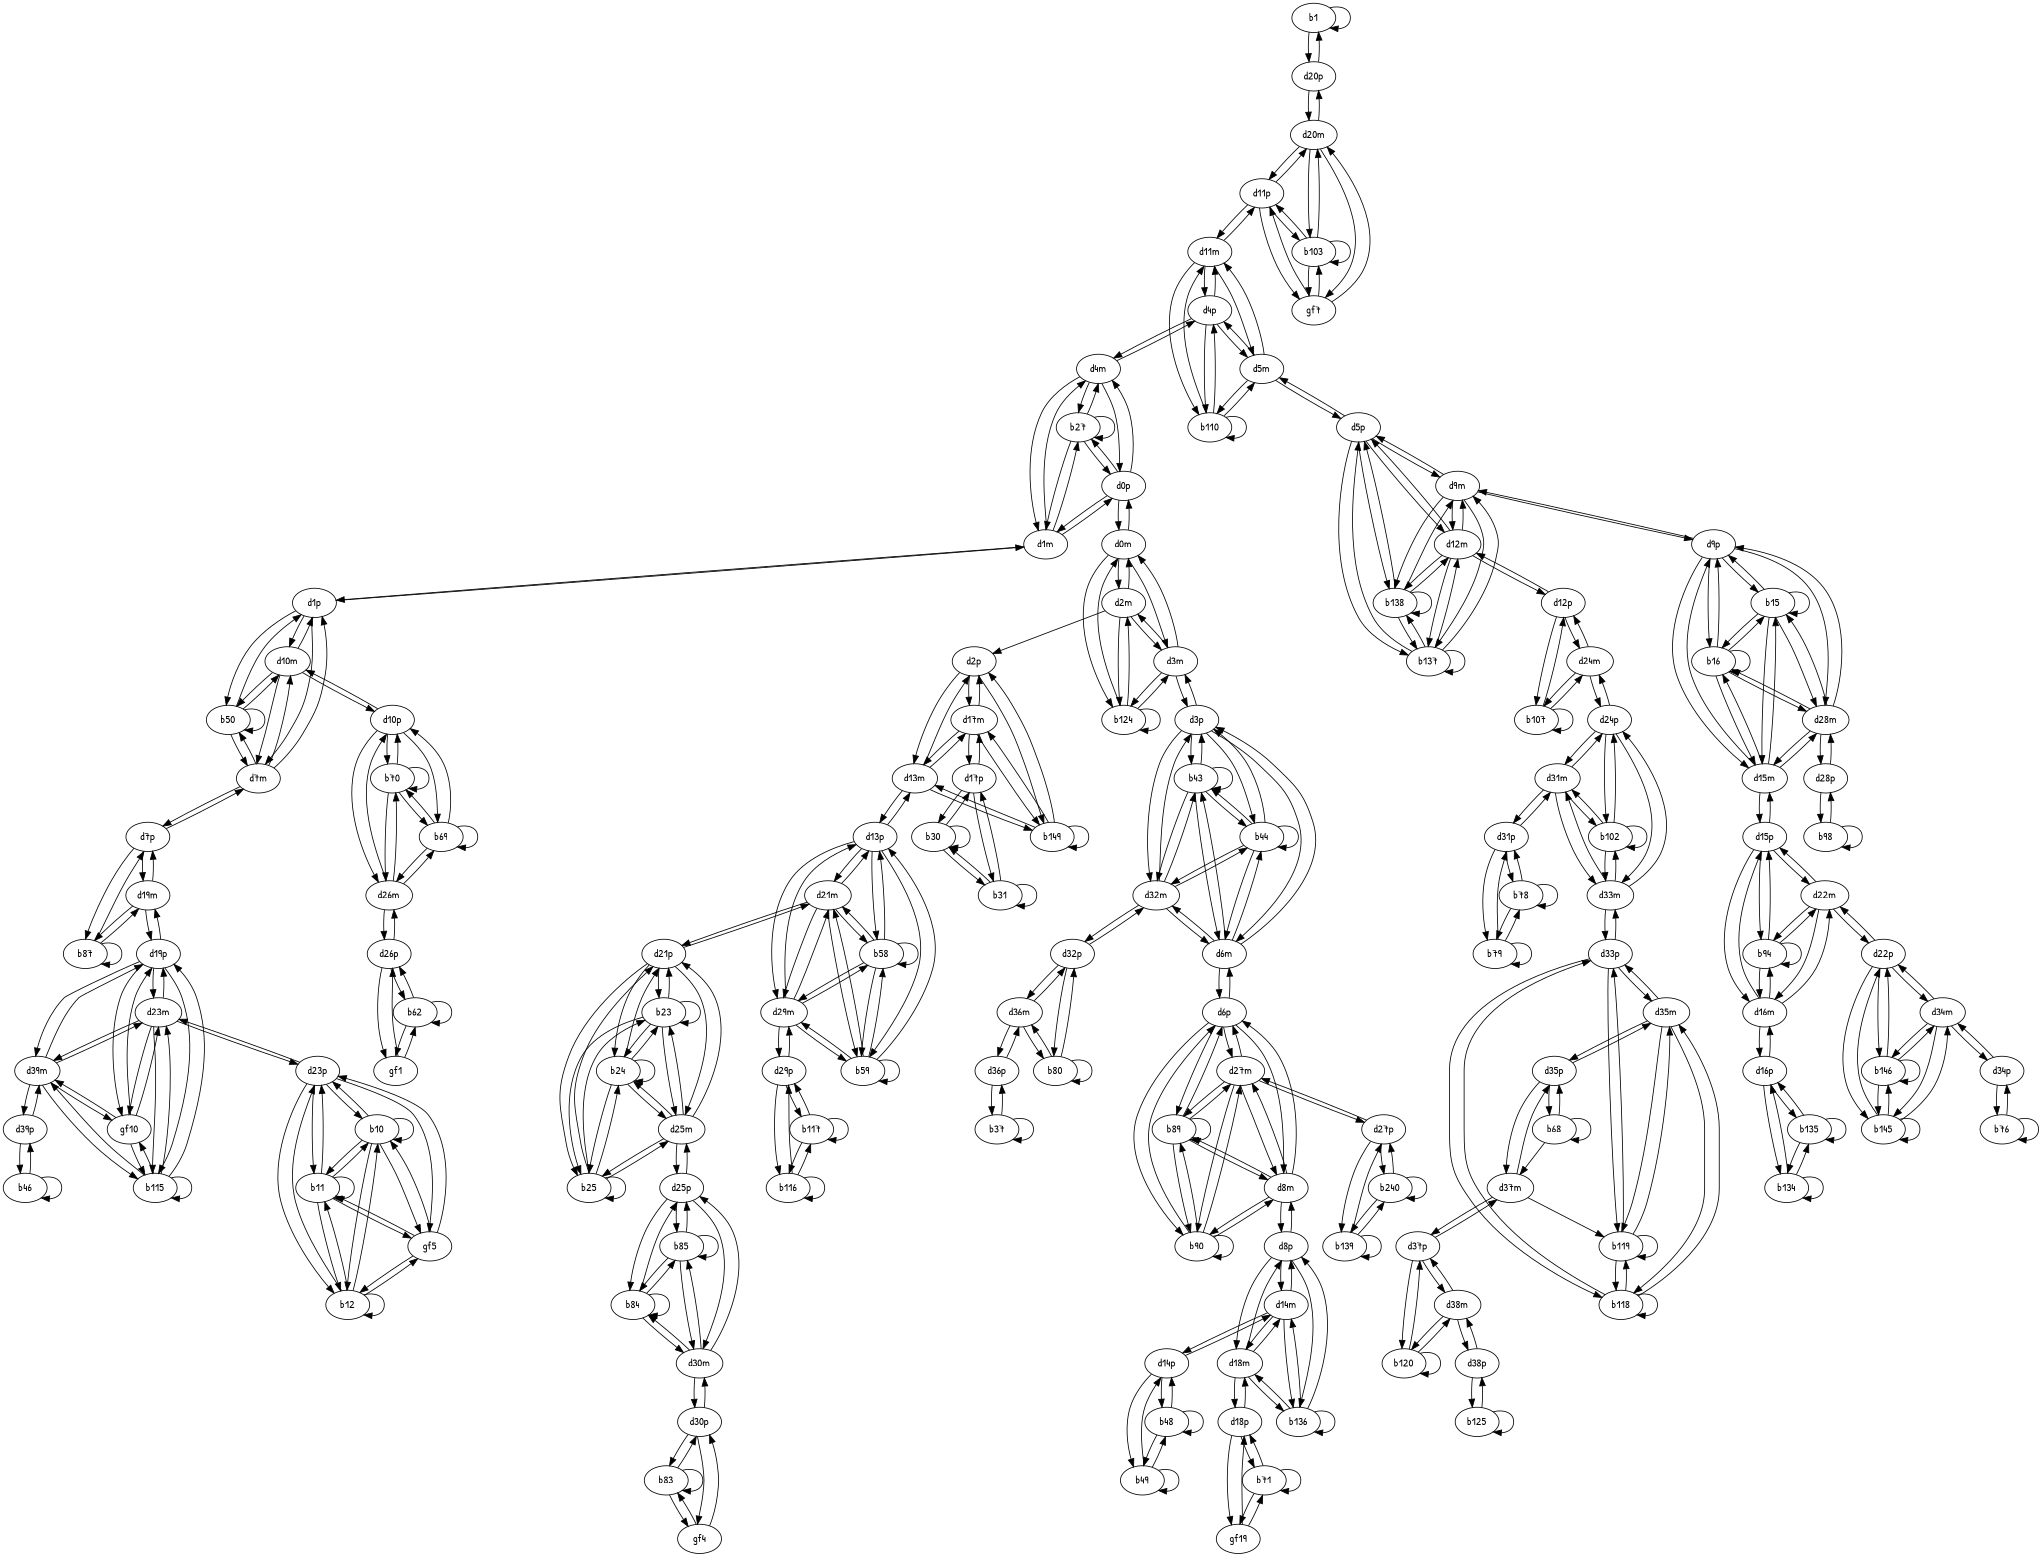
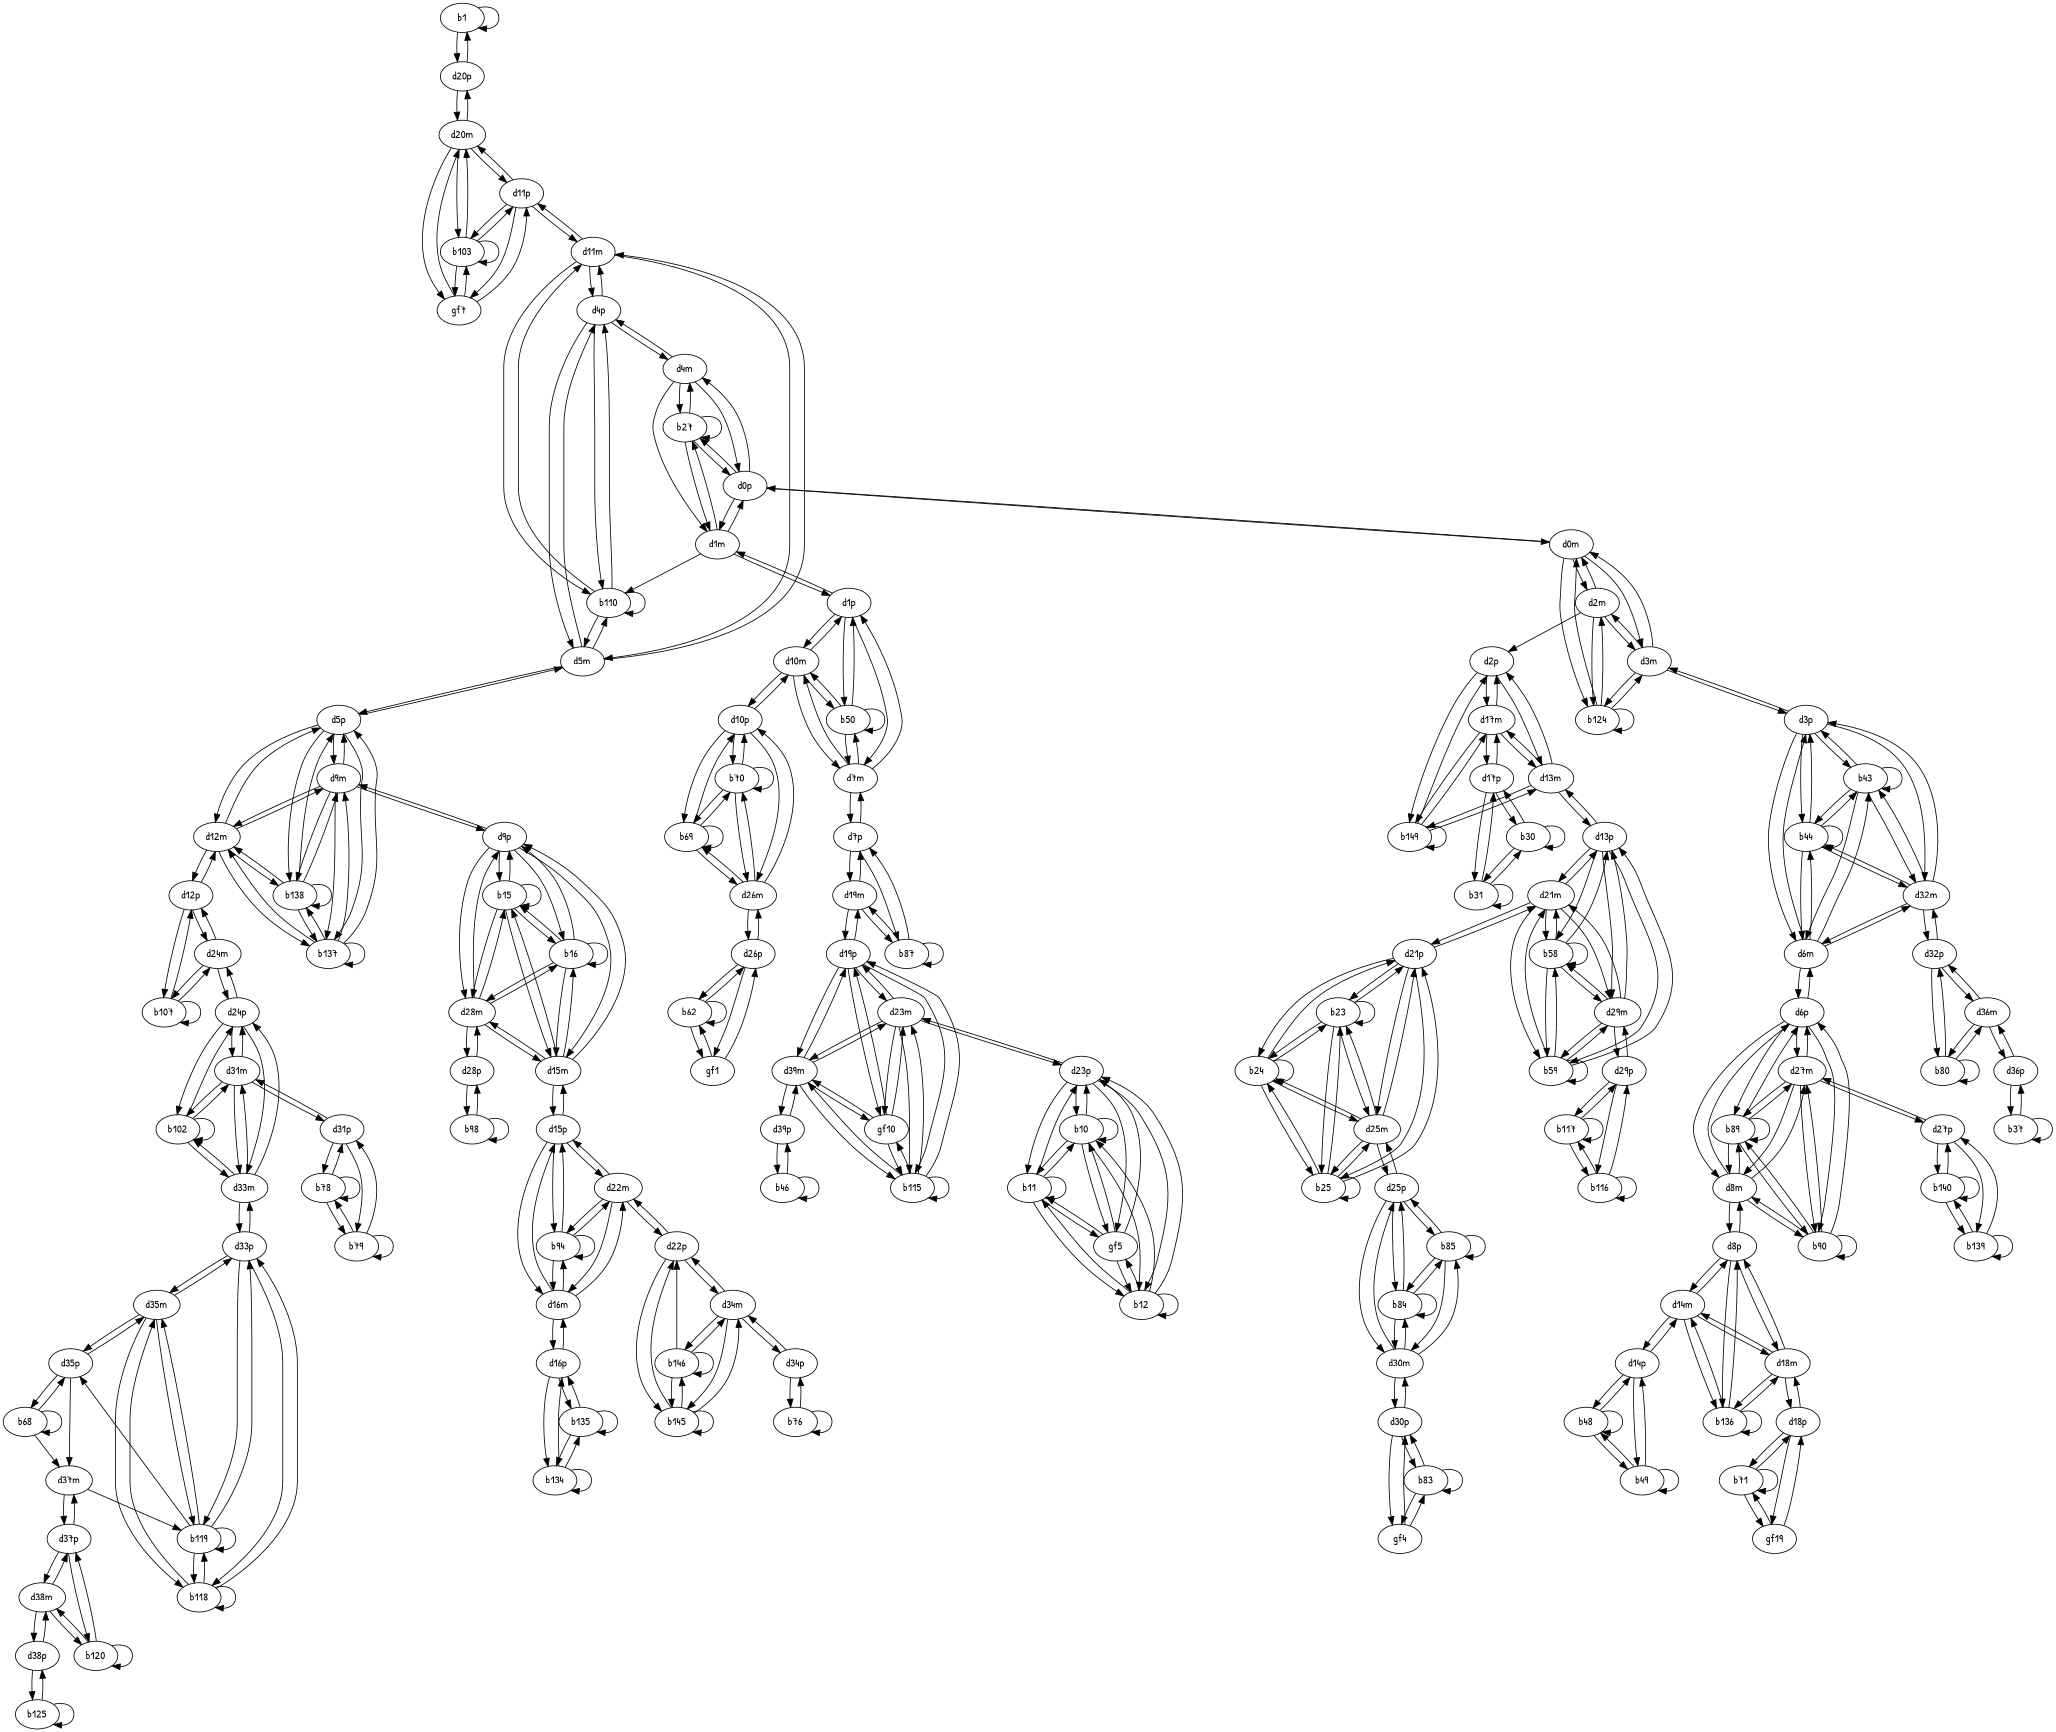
edge "d1m" -> "d4m": now "d1m" -> "b110"
edge "d22p" -> "b146": removed
edge "d37m" -> "d35p": now "b119" -> "d35p"
node "b240": label "b240" -> "b140"
